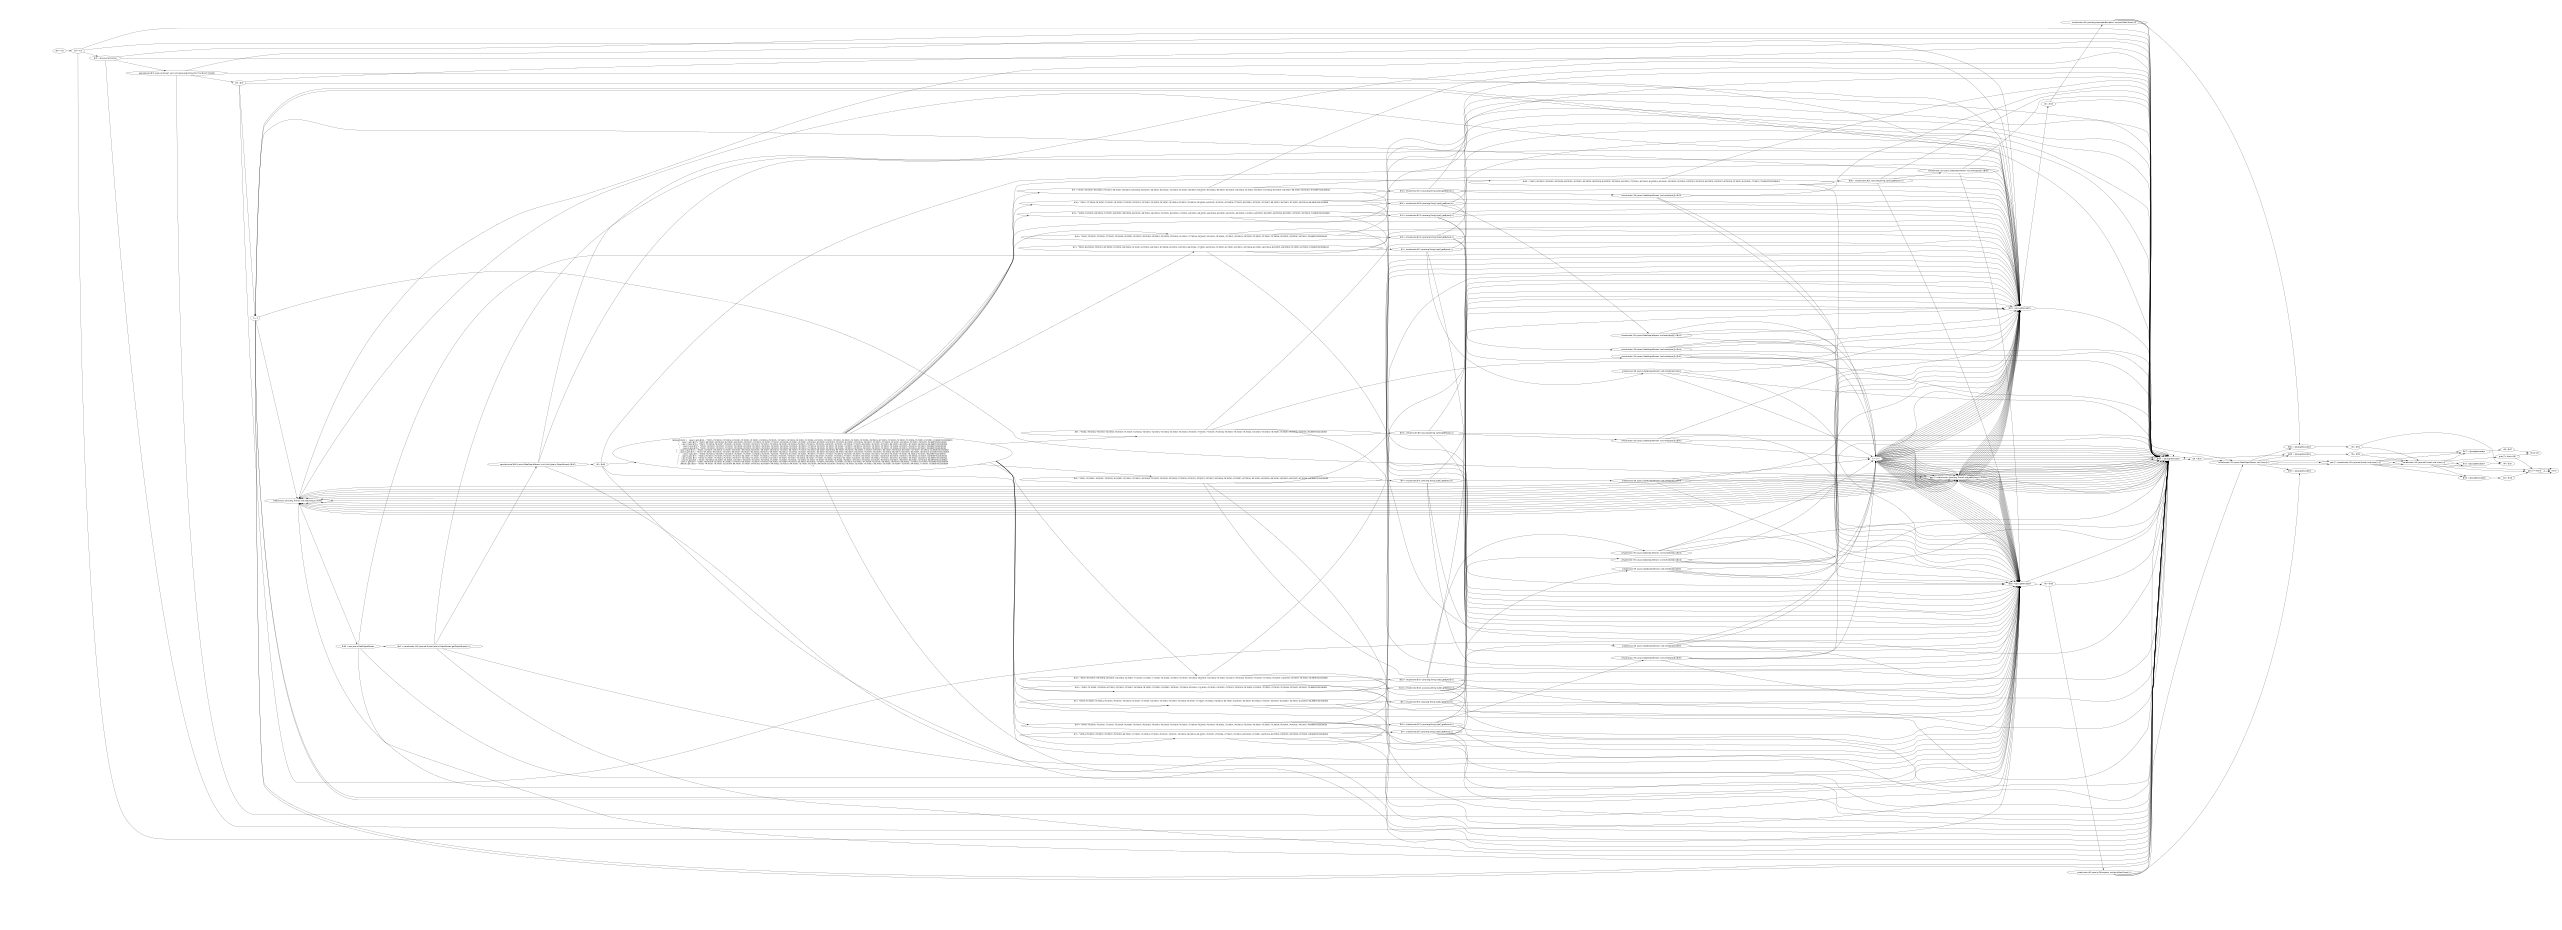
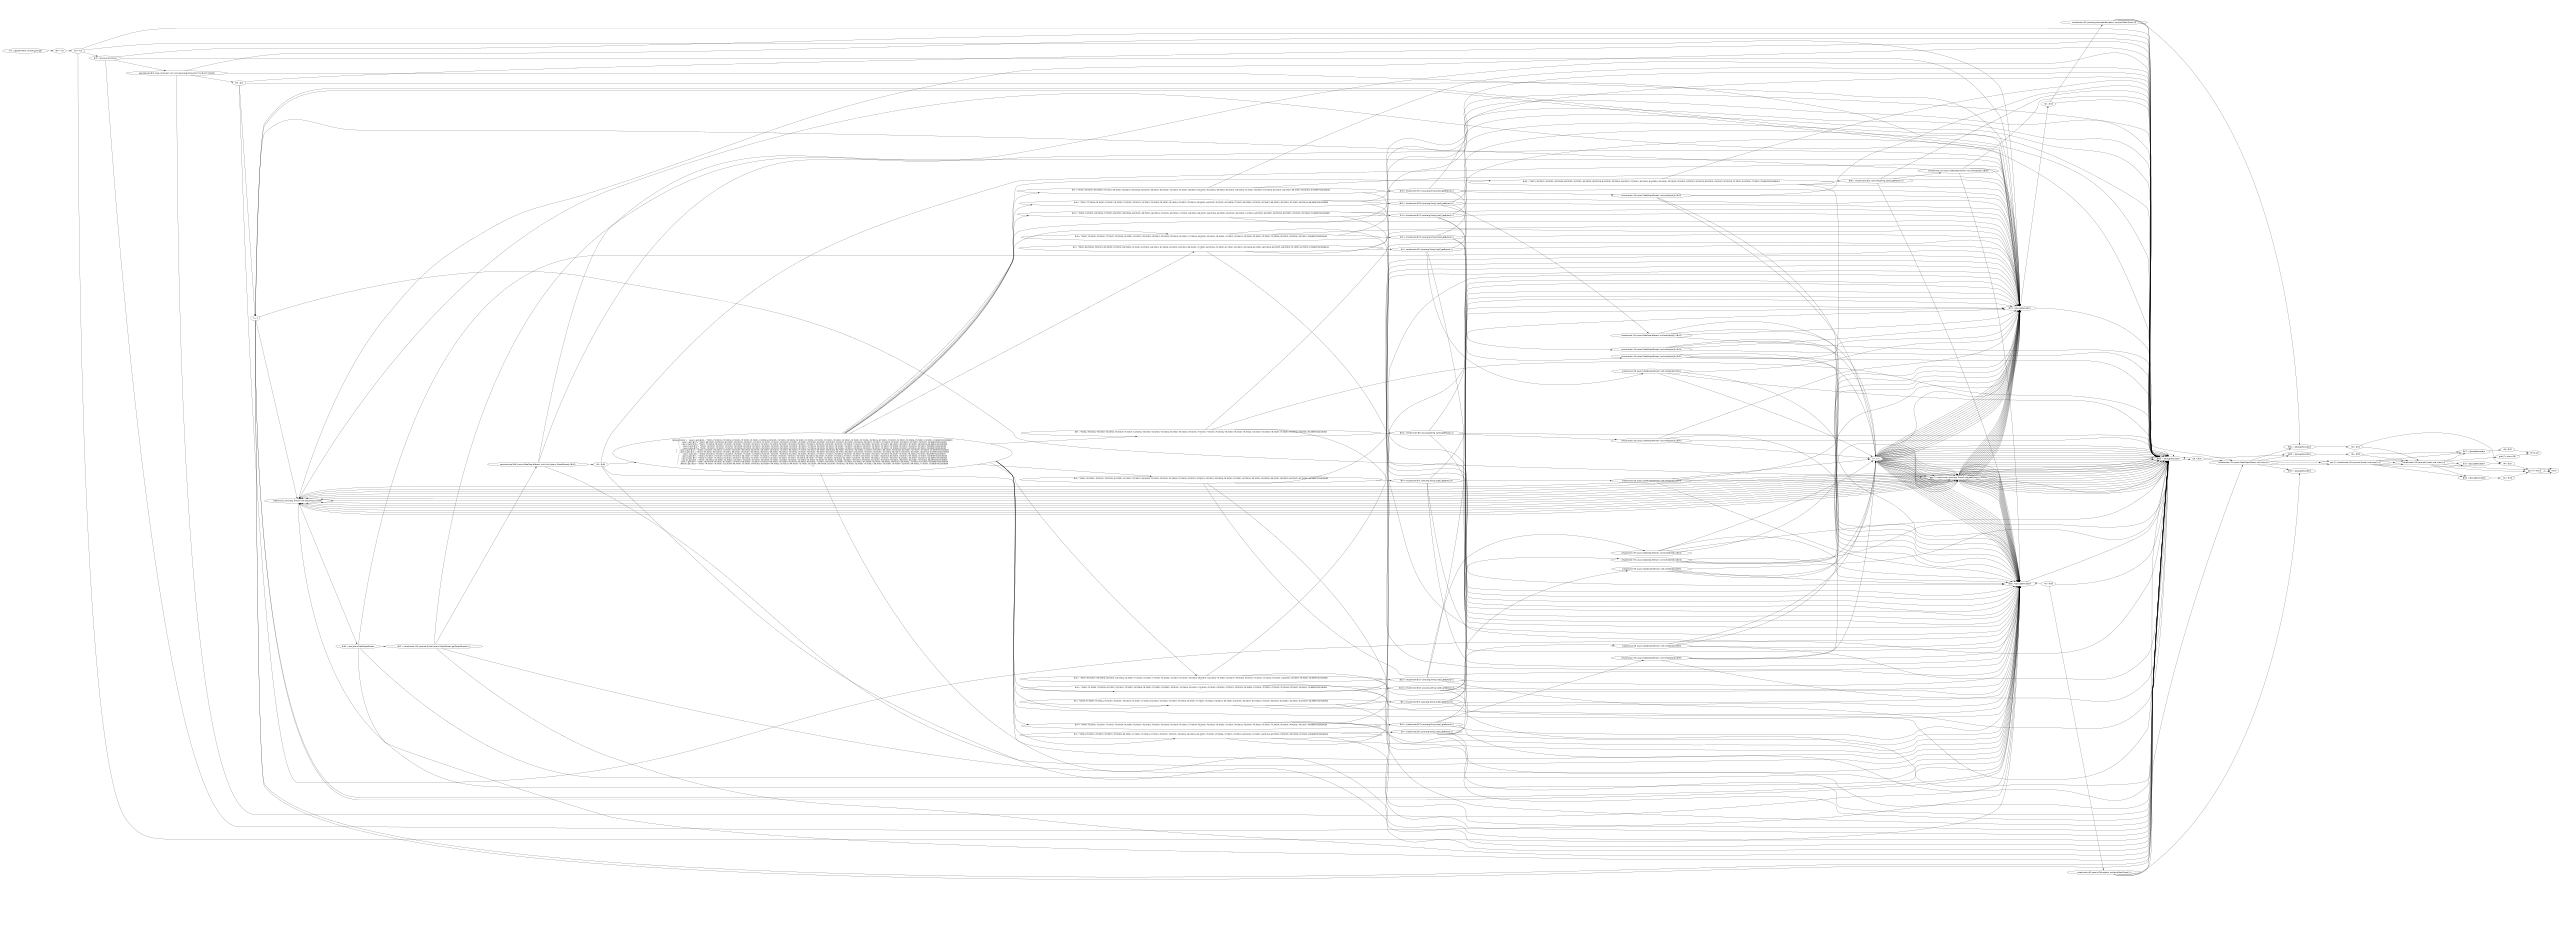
node "r37 := @parameter0: java.lang.String[]": added
edge "goto [?= throw r28]" -> "goto [?= return]": now "r47 = $r31" -> "goto [?= return]"
edge "$r36 := @caughtexception" -> "r42 = $r36": reversed
